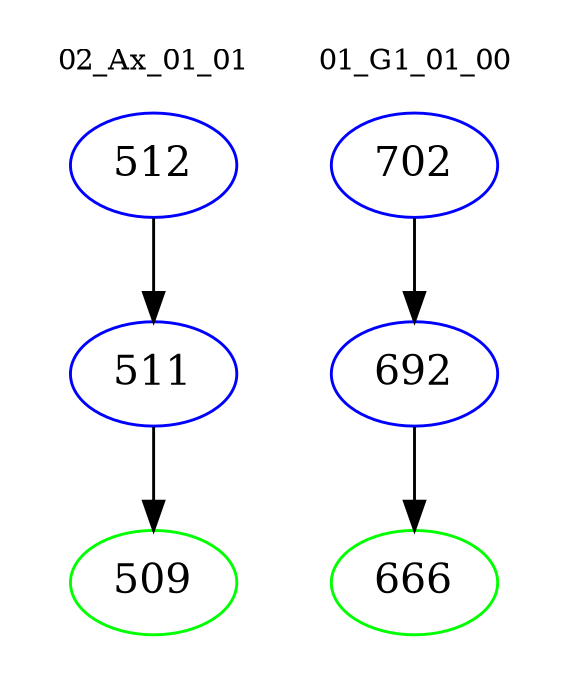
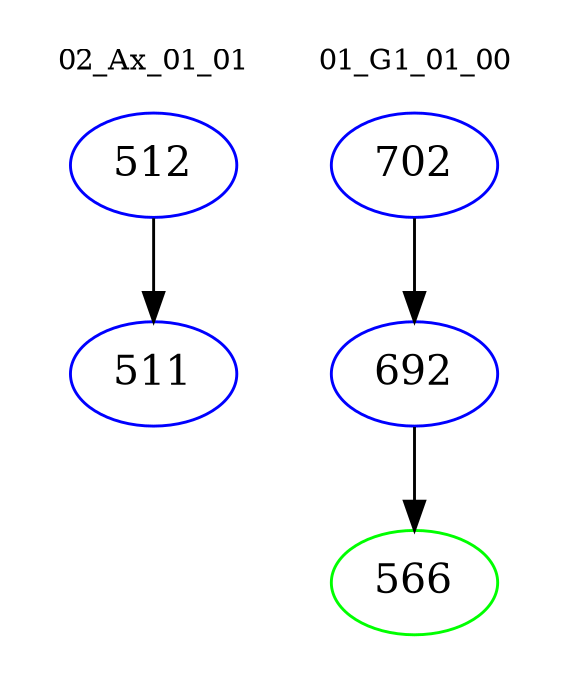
node "509": removed
node "666": label "666" -> "566"
